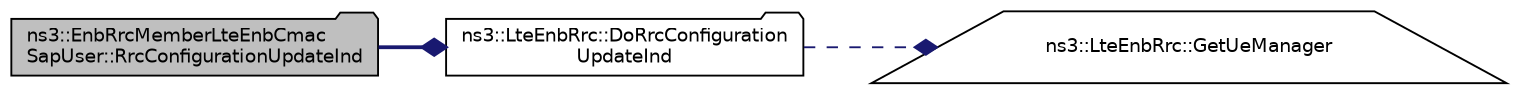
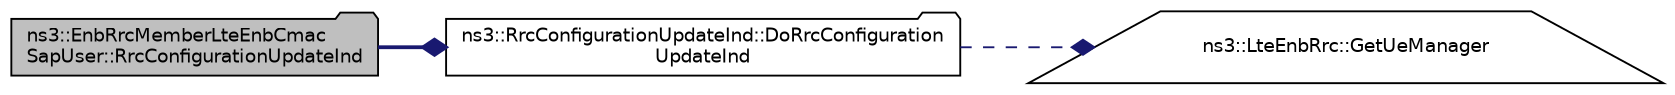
node "ns3::LteEnbRrc::DoRrcConfiguration UpdateInd": label "ns3::LteEnbRrc::DoRrcConfiguration UpdateInd" -> "ns3::RrcConfigurationUpdateInd::DoRrcConfiguration UpdateInd"
